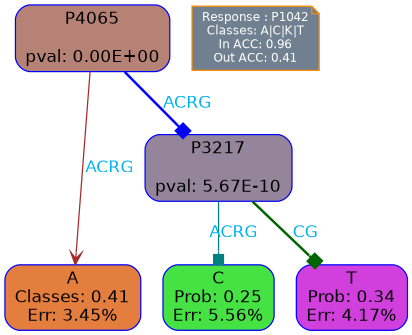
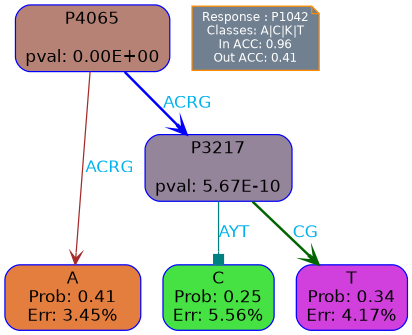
edge "P4065 pval: 0.00E+00" -> "P3217 pval: 5.67E-10": arrowhead box -> vee
edge "P3217 pval: 5.67E-10" -> "T Prob: 0.34 Err: 4.17%": arrowhead box -> vee
edge "P3217 pval: 5.67E-10" -> "C Prob: 0.25 Err: 5.56%": label "ACRG" -> "AYT"
node "A Classes: 0.41 Err: 3.45%": label "A Classes: 0.41 Err: 3.45%" -> "A Prob: 0.41 Err: 3.45%"
